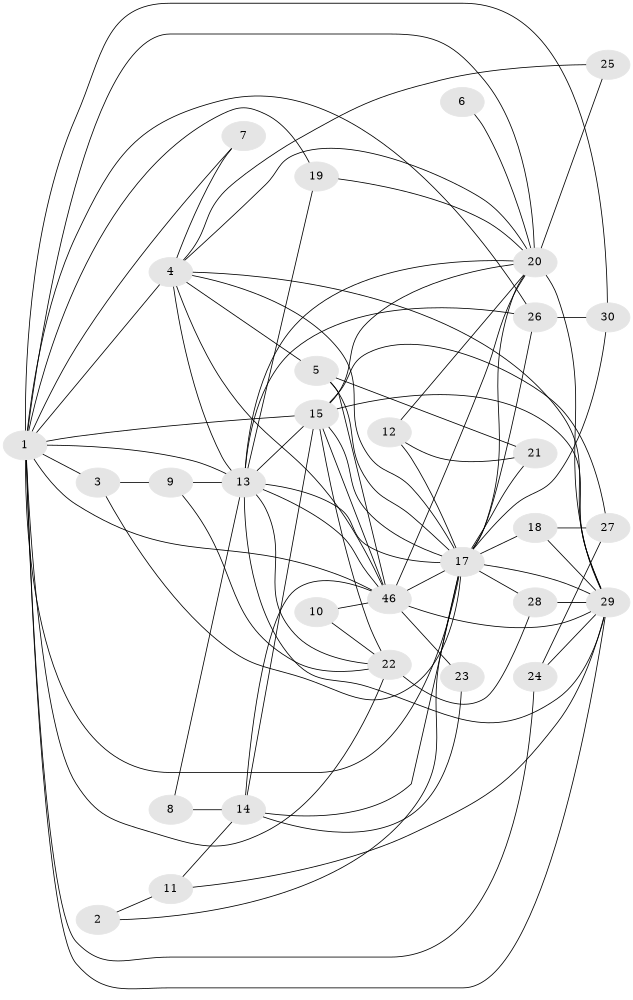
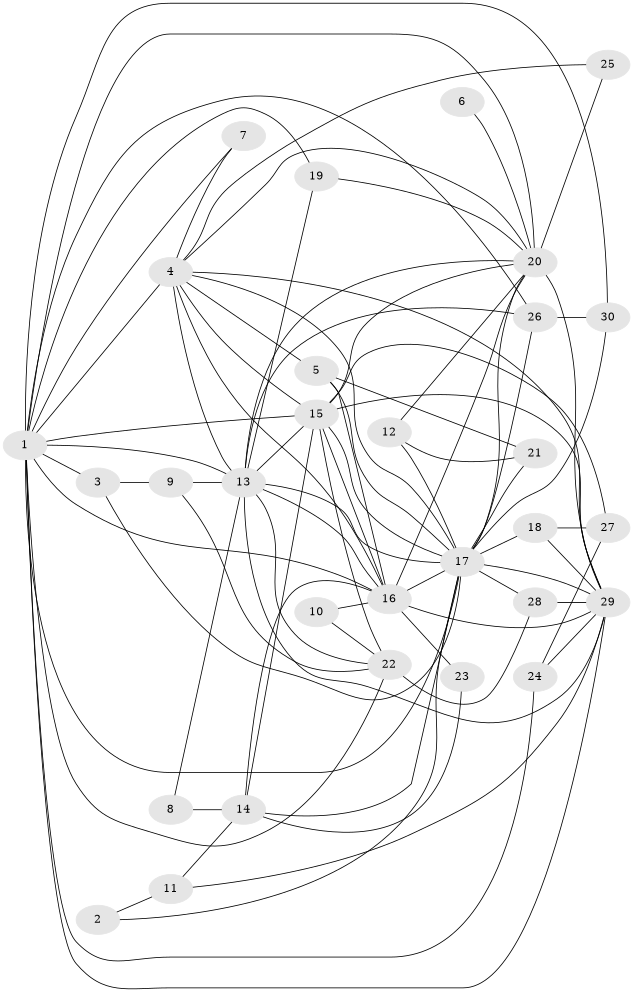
edge "4" -- "15": added
node "46": label "46" -> "16"
